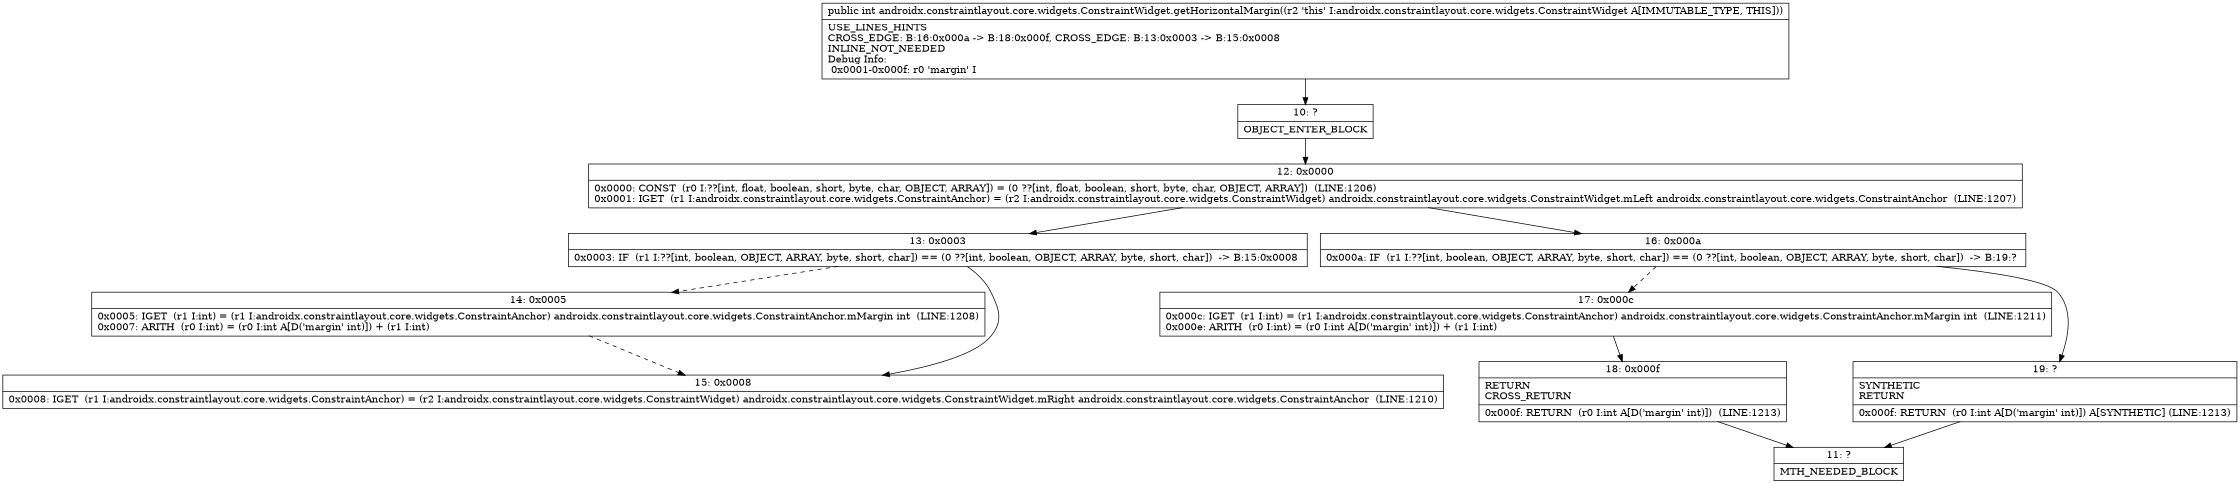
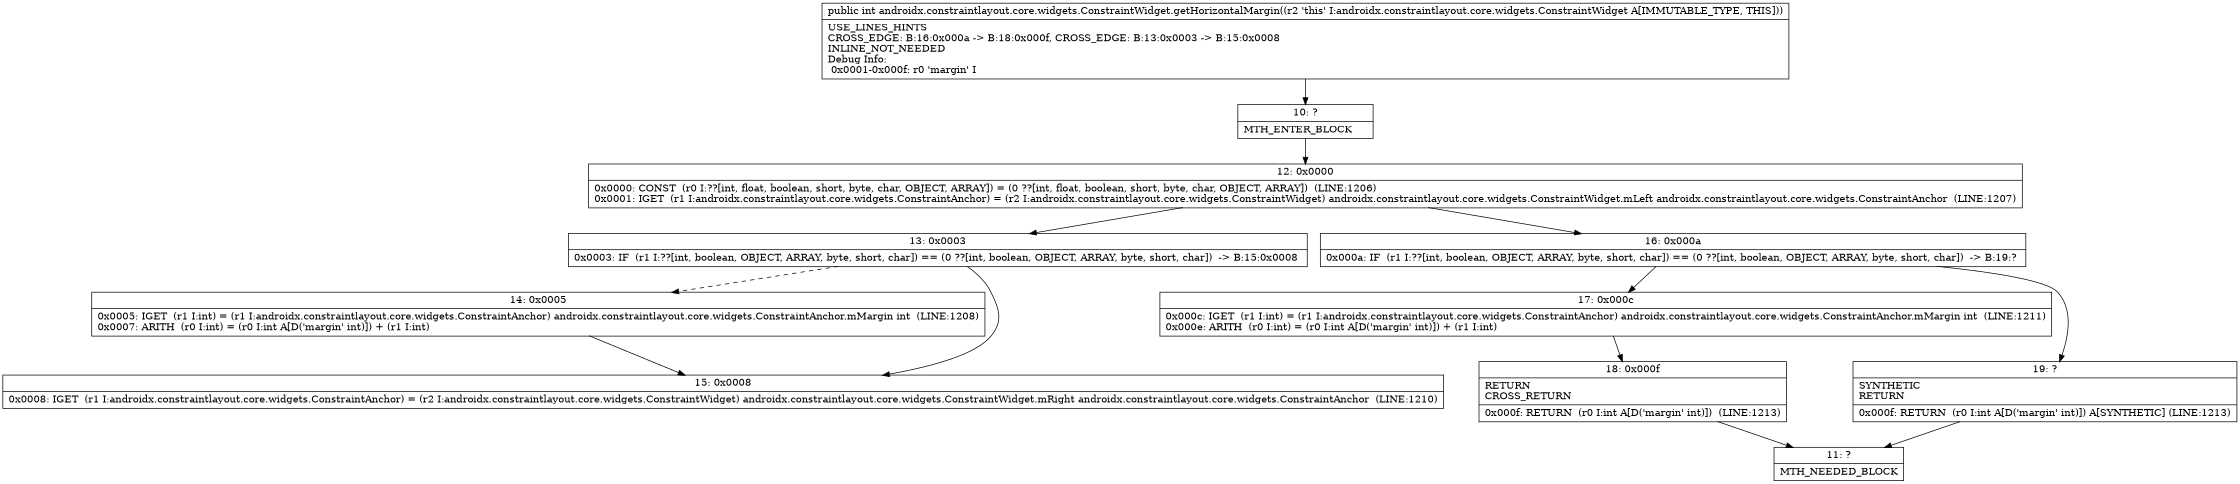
node "10: ?": text "OBJECT_ENTER_BLOCK" -> "MTH_ENTER_BLOCK"
edge "16: 0x000a" -> "17: 0x000c": style dashed -> solid
edge "14: 0x0005" -> "15: 0x0008": style dashed -> solid
